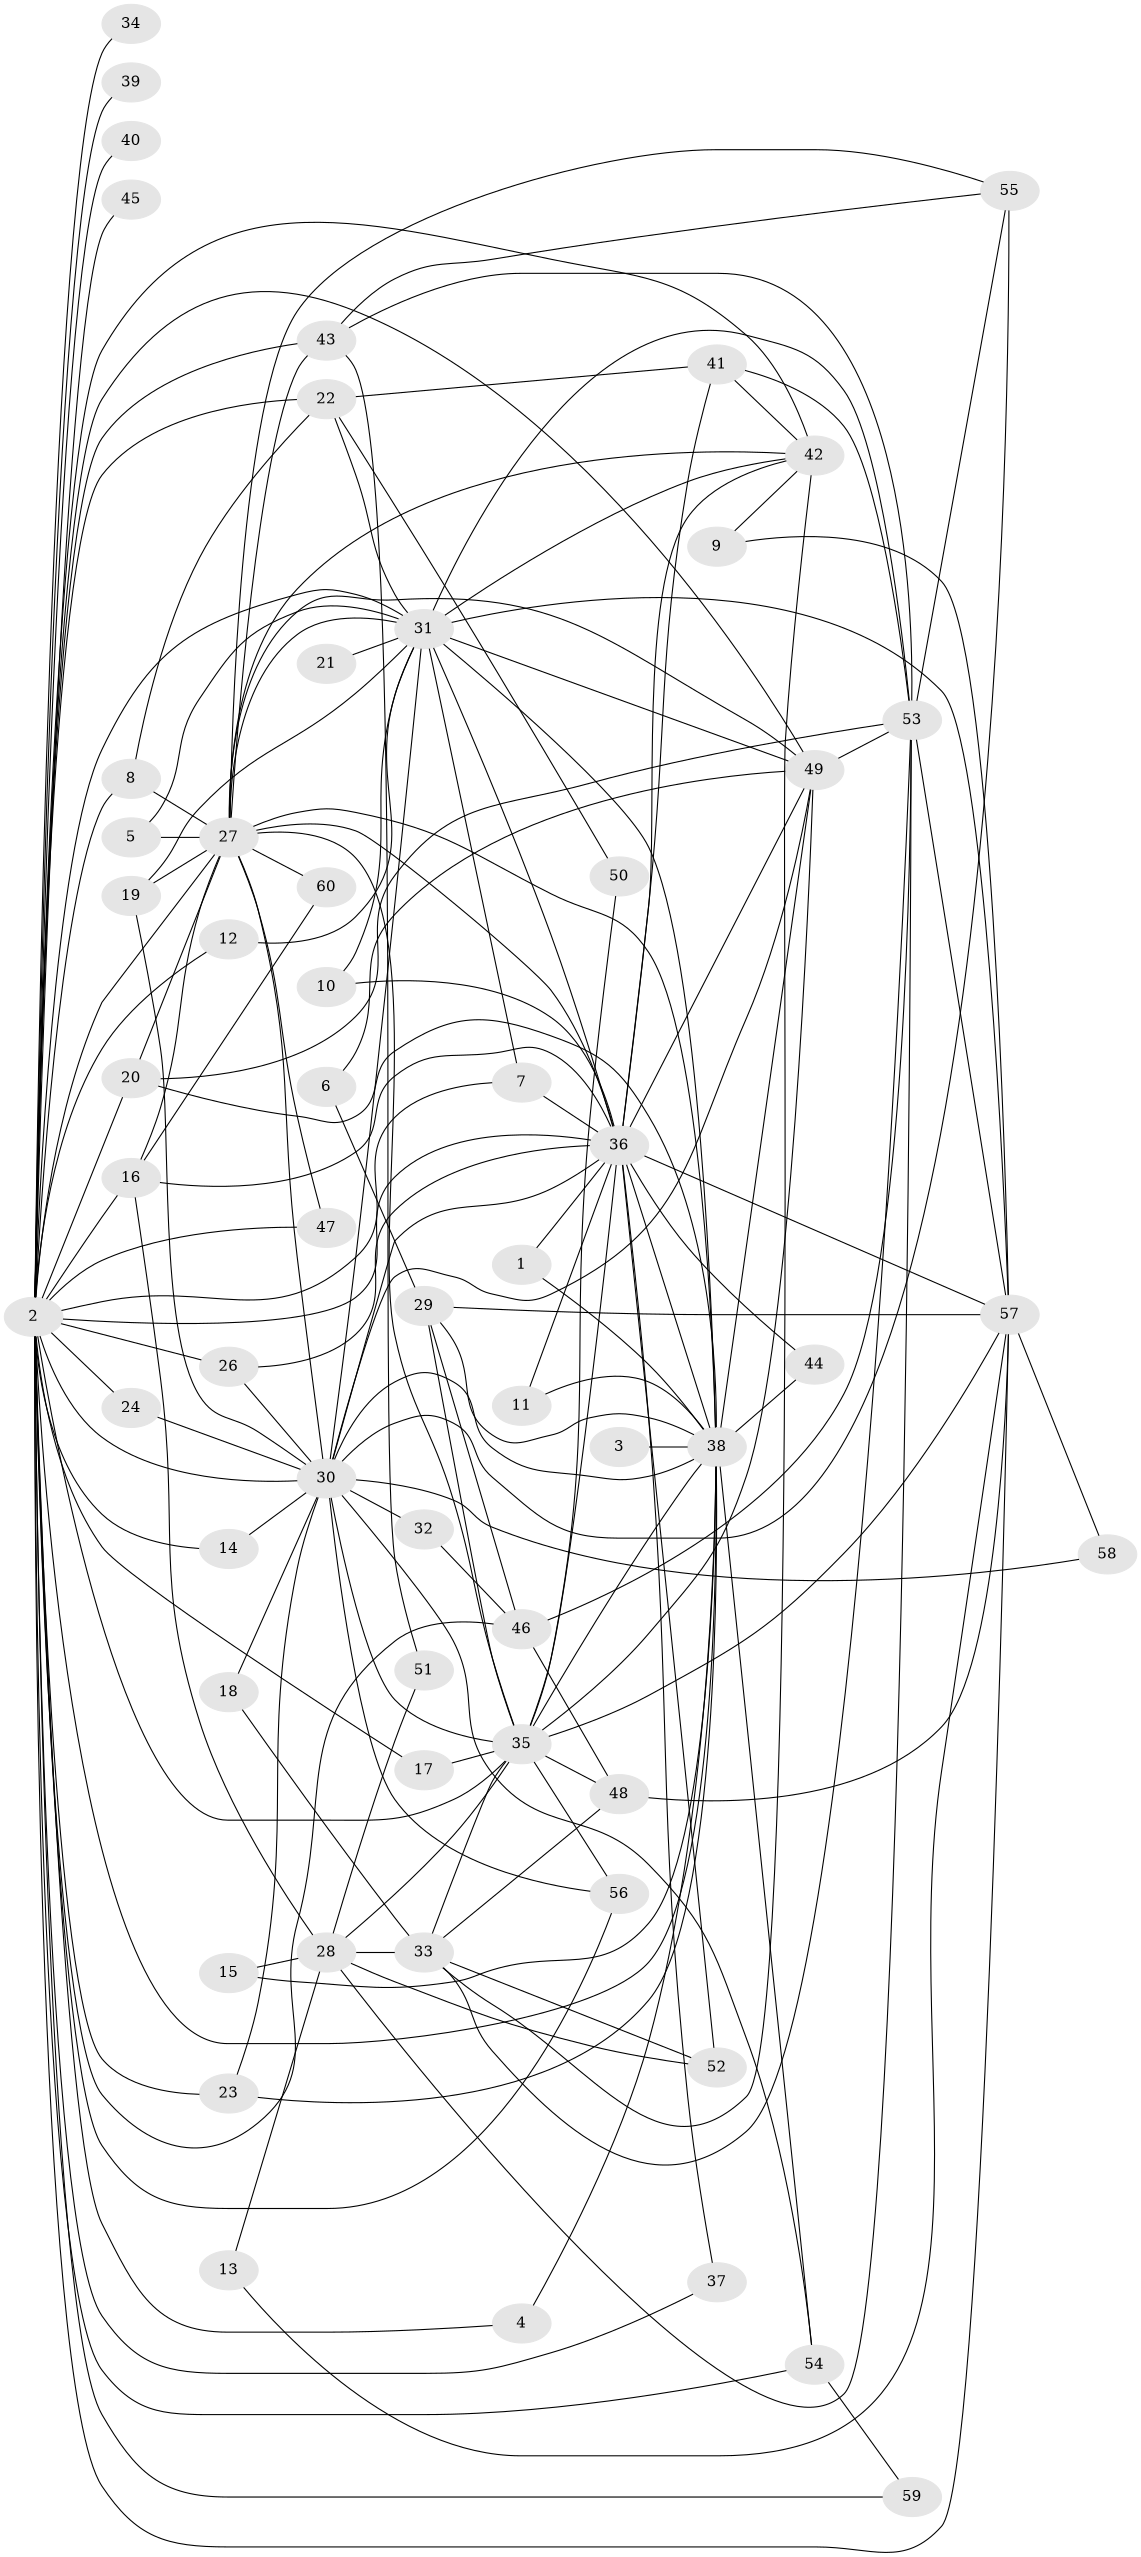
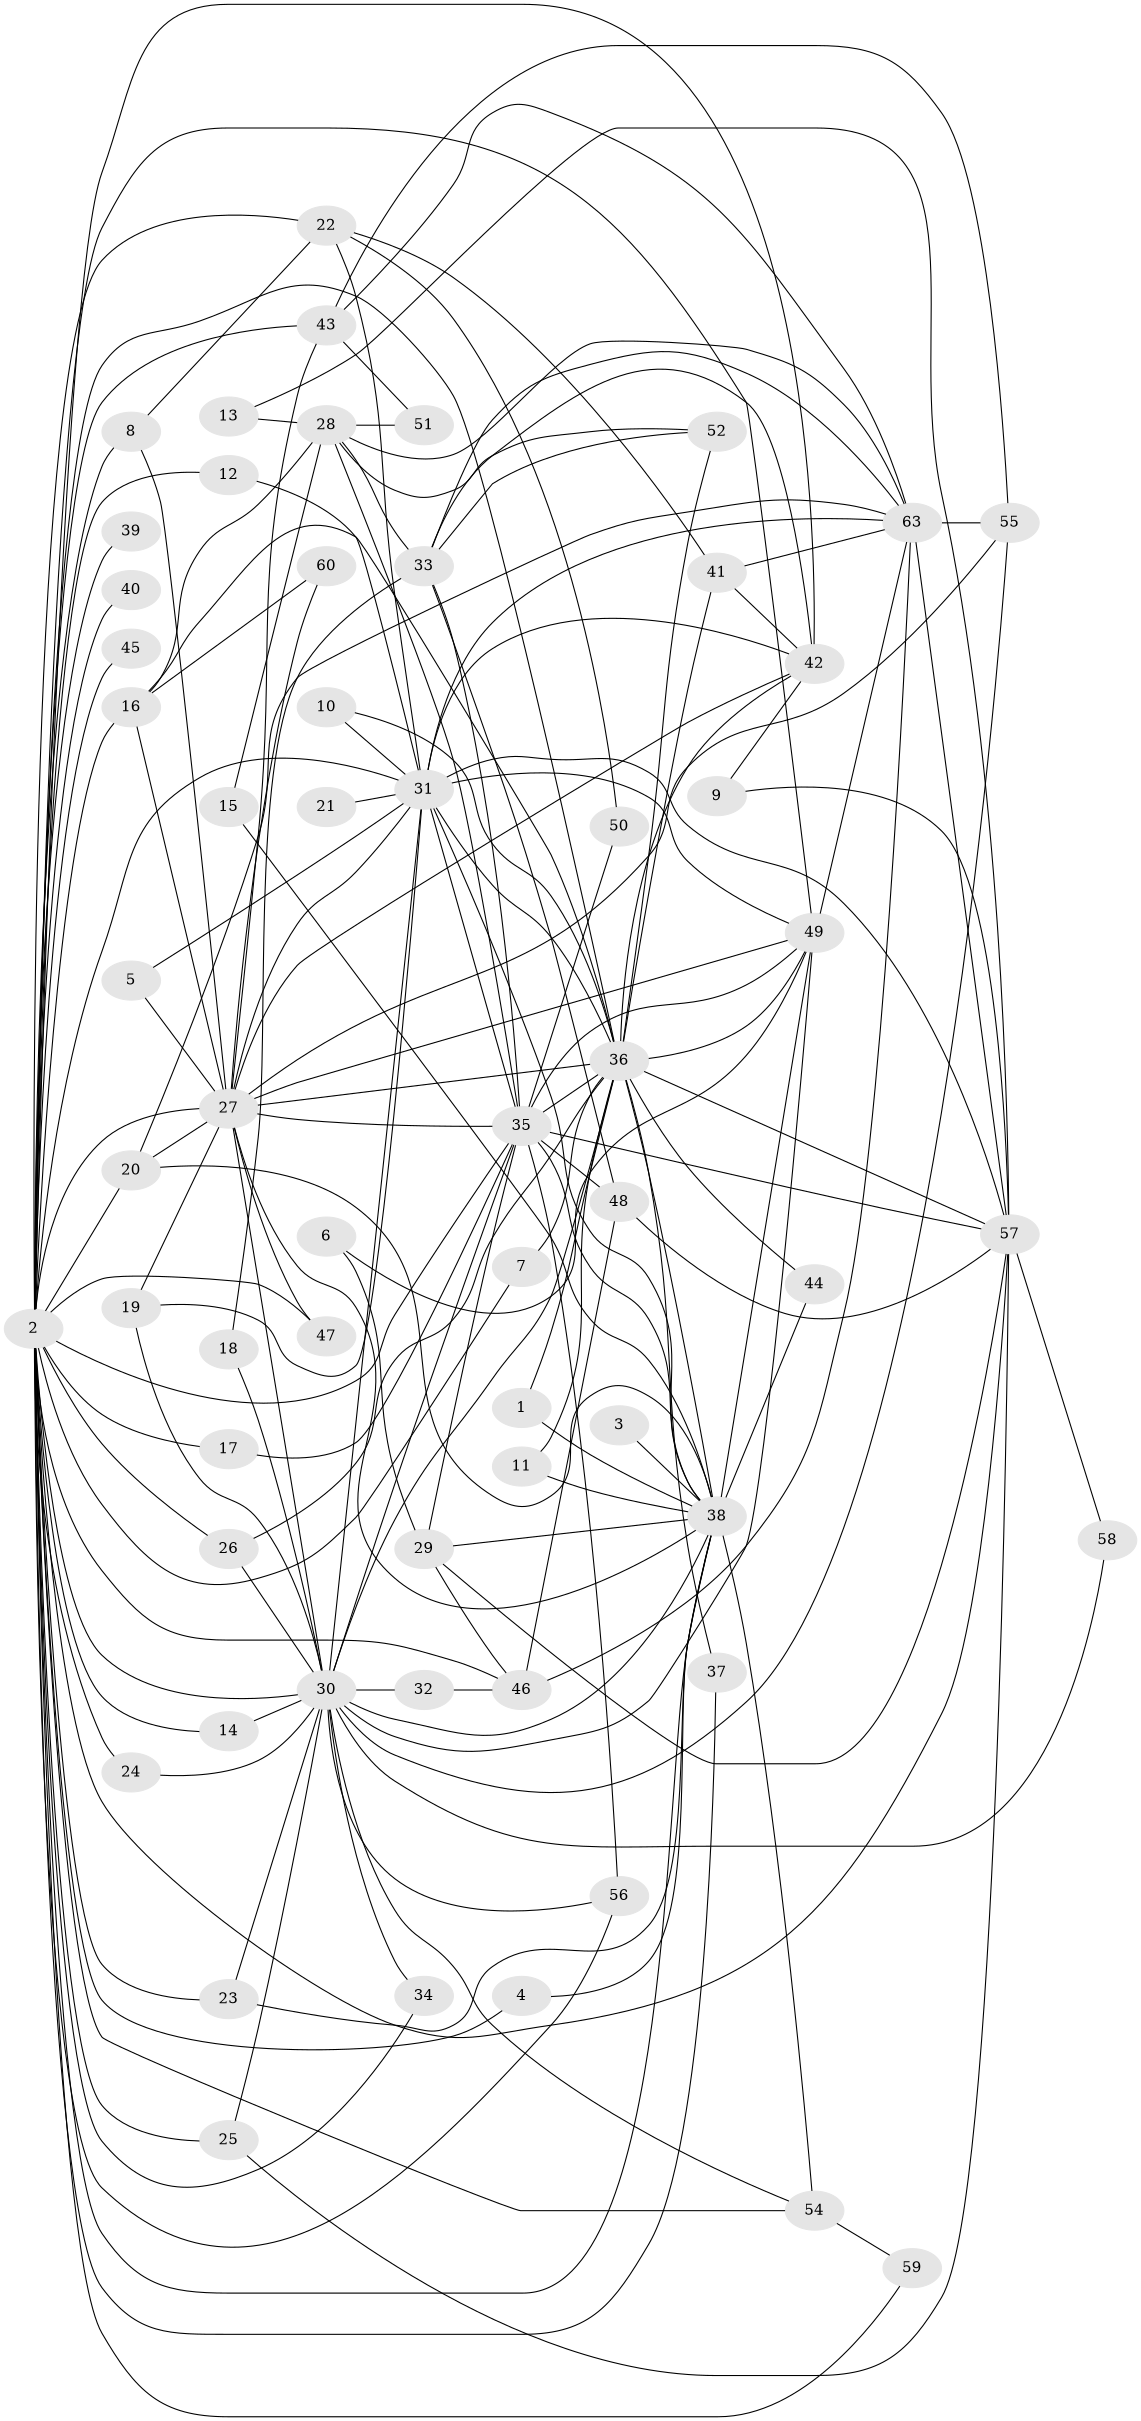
node "53": label "53" -> "63"
edge "31" -- "7": now "31" -- "35"
edge "30" -- "34": added
node "25": added
